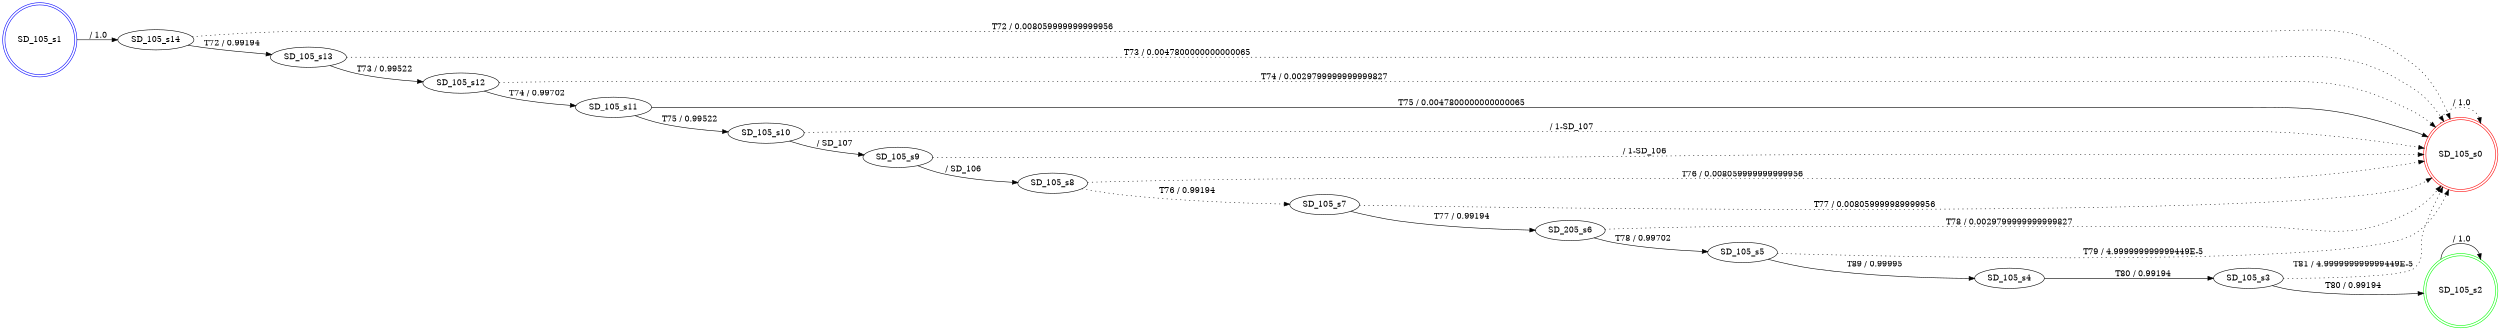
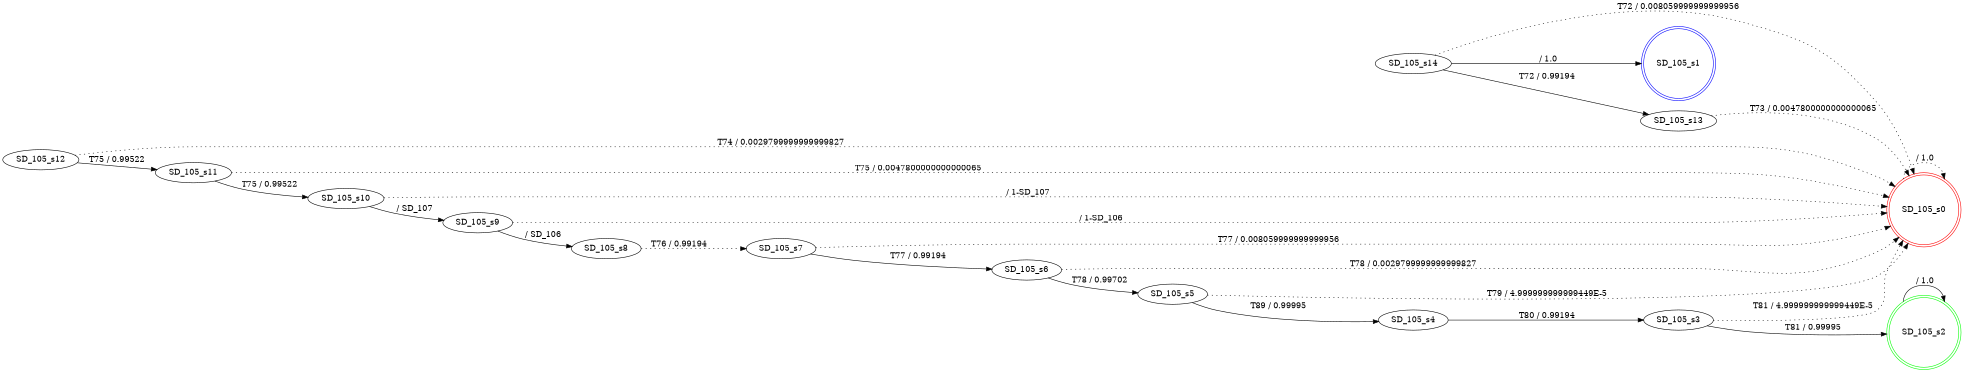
edge "SD_105_s1" -> "SD_105_s14": reversed
edge "SD_105_s13" -> "SD_105_s12": removed, label "T73 / 0.99522"
edge "SD_105_s12" -> "SD_105_s11": label "T74 / 0.99702" -> "T75 / 0.99522"
edge "SD_105_s11" -> "SD_105_s0": style solid -> dotted
edge "SD_105_s8" -> "SD_105_s0": removed, label "T76 / 0.008059999999999956"
edge "SD_105_s7" -> "SD_105_s0": label "T77 / 0.008059999989999956" -> "T77 / 0.008059999999999956"
node "SD_205_s6": label "SD_205_s6" -> "SD_105_s6"
edge "SD_105_s3" -> "SD_105_s2": label "T80 / 0.99194" -> "T81 / 0.99995"
